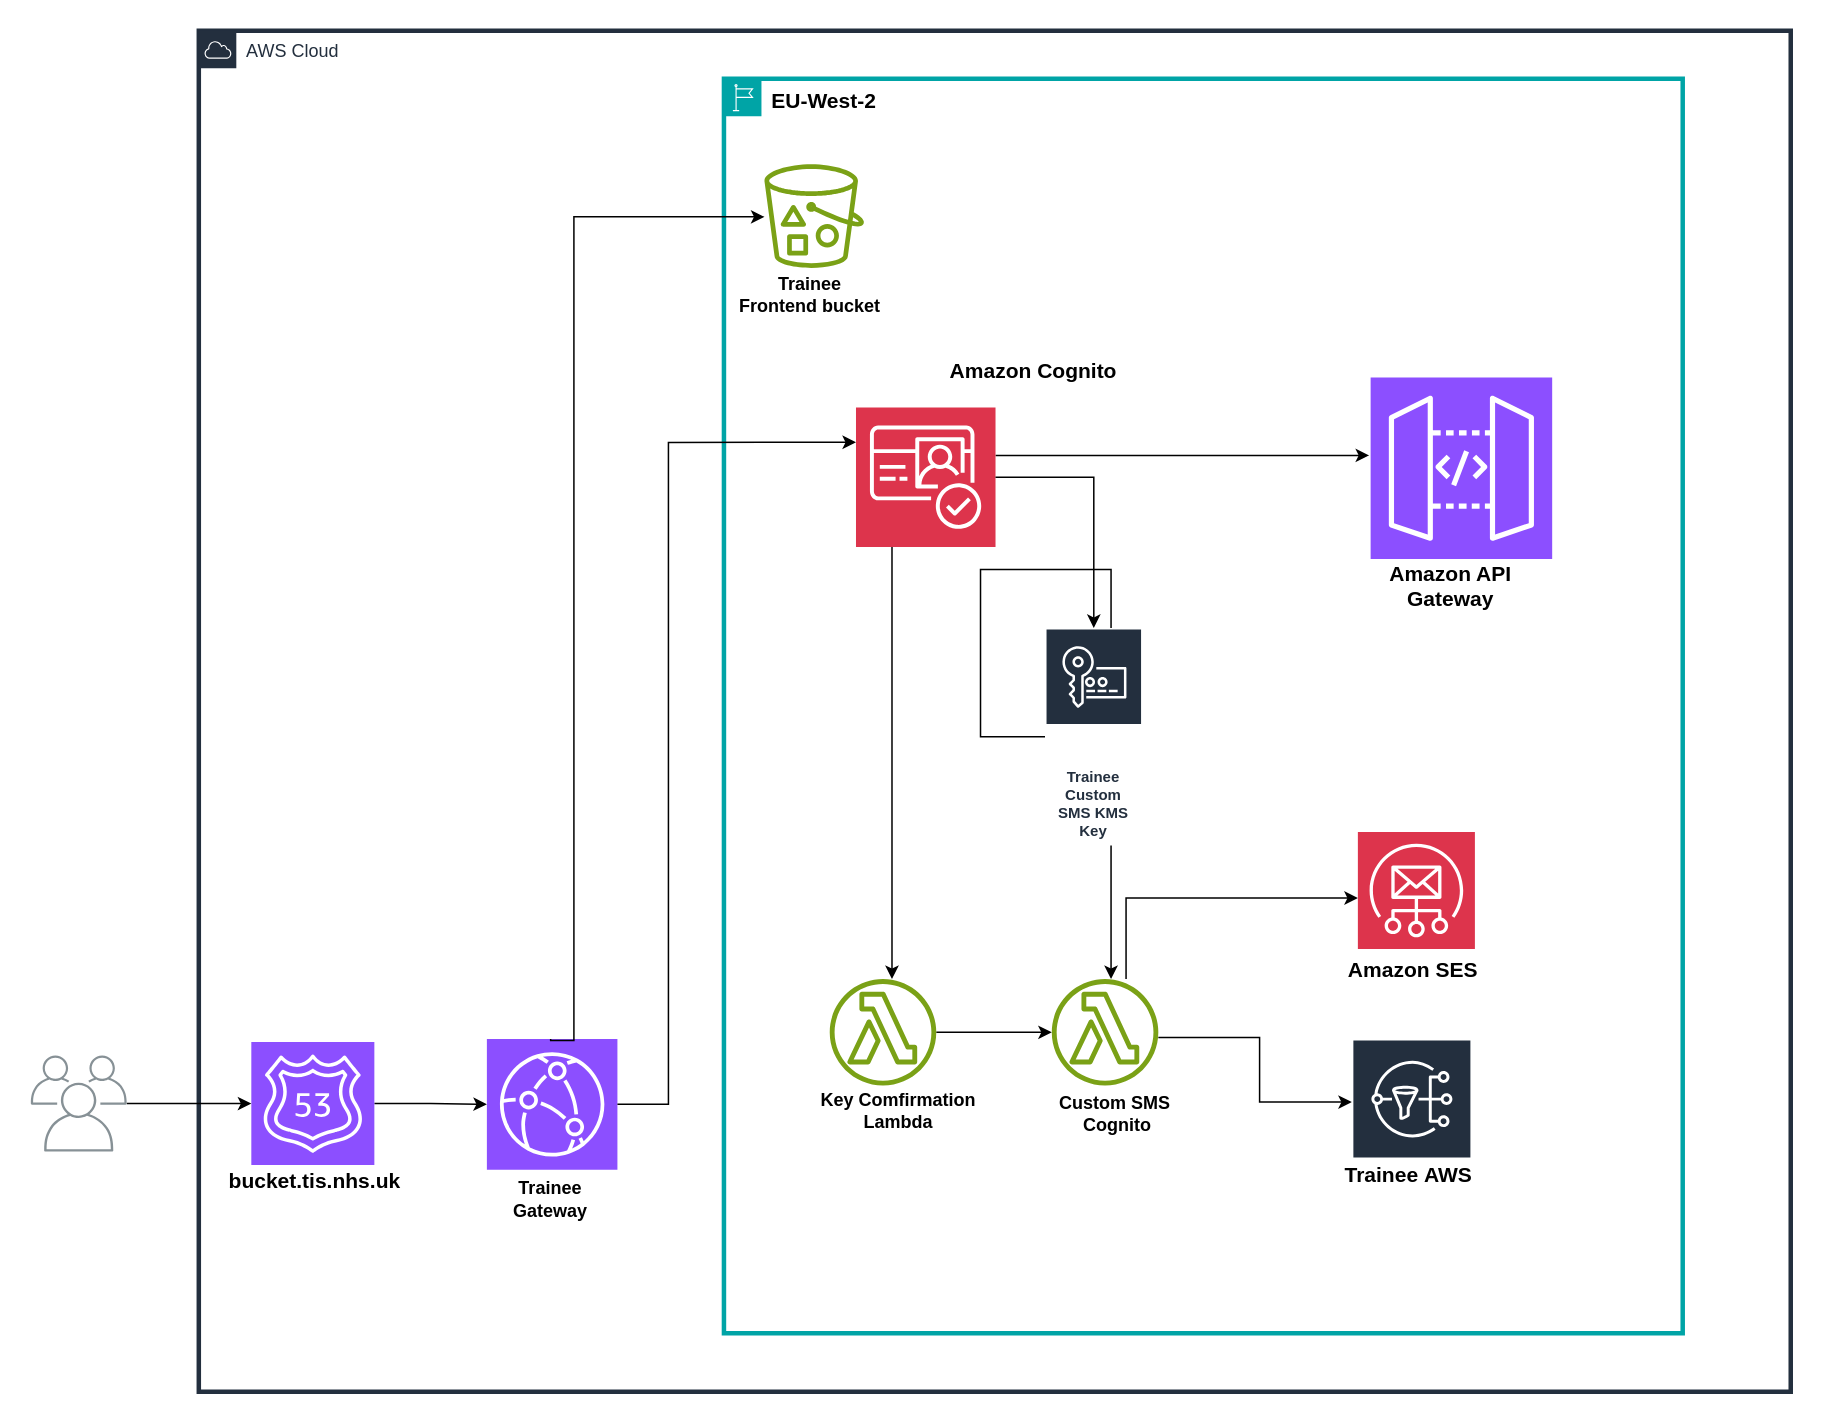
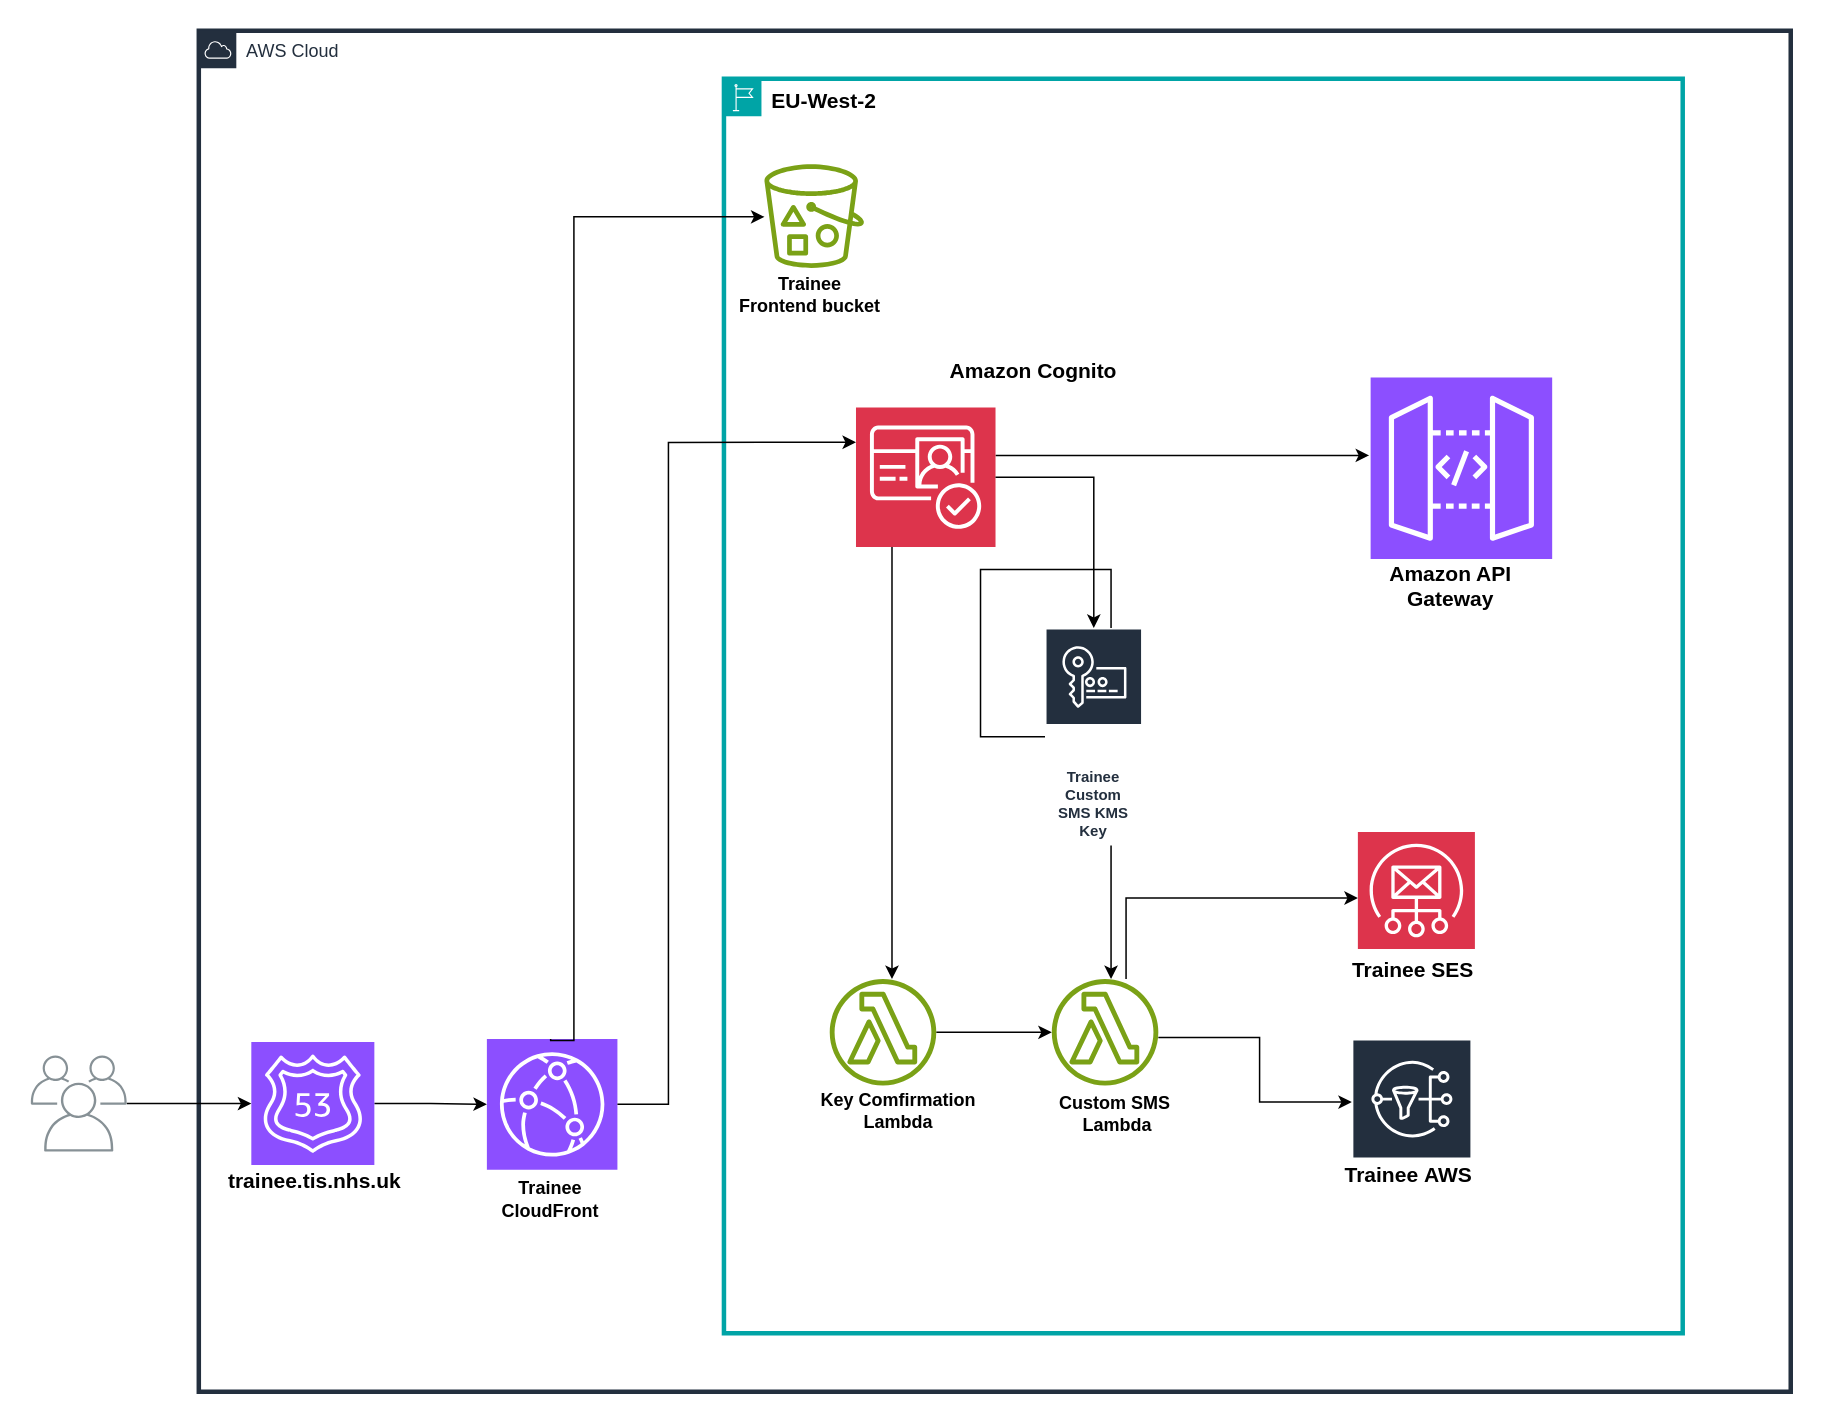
node "Amazon SES": label "Amazon SES" -> "Trainee SES"
node "Custom SMS Cognito": label "Custom SMS Cognito" -> "Custom SMS Lambda"
node "bucket.tis.nhs.uk": label "bucket.tis.nhs.uk" -> "trainee.tis.nhs.uk"
node "Trainee Gateway": label "Trainee Gateway" -> "Trainee CloudFront"
